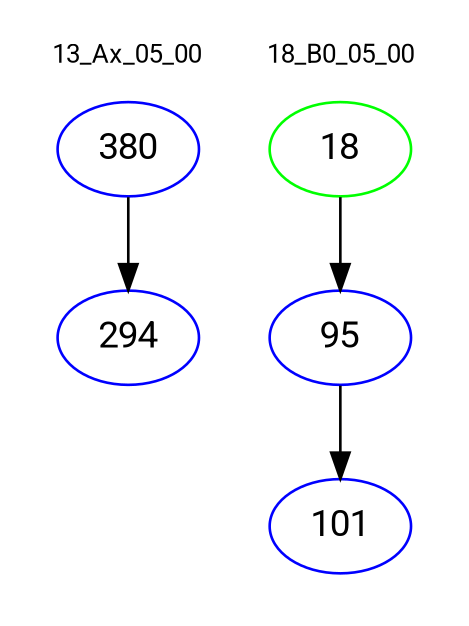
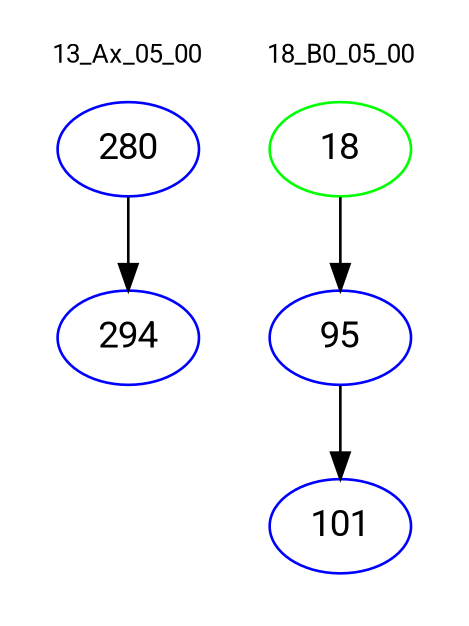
node "380": label "380" -> "280"
